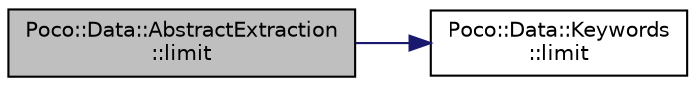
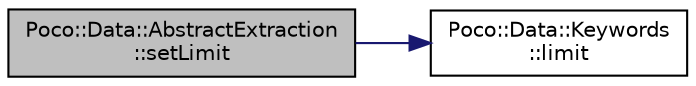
node "Poco::Data::AbstractExtraction ::limit": label "Poco::Data::AbstractExtraction ::limit" -> "Poco::Data::AbstractExtraction ::setLimit"
